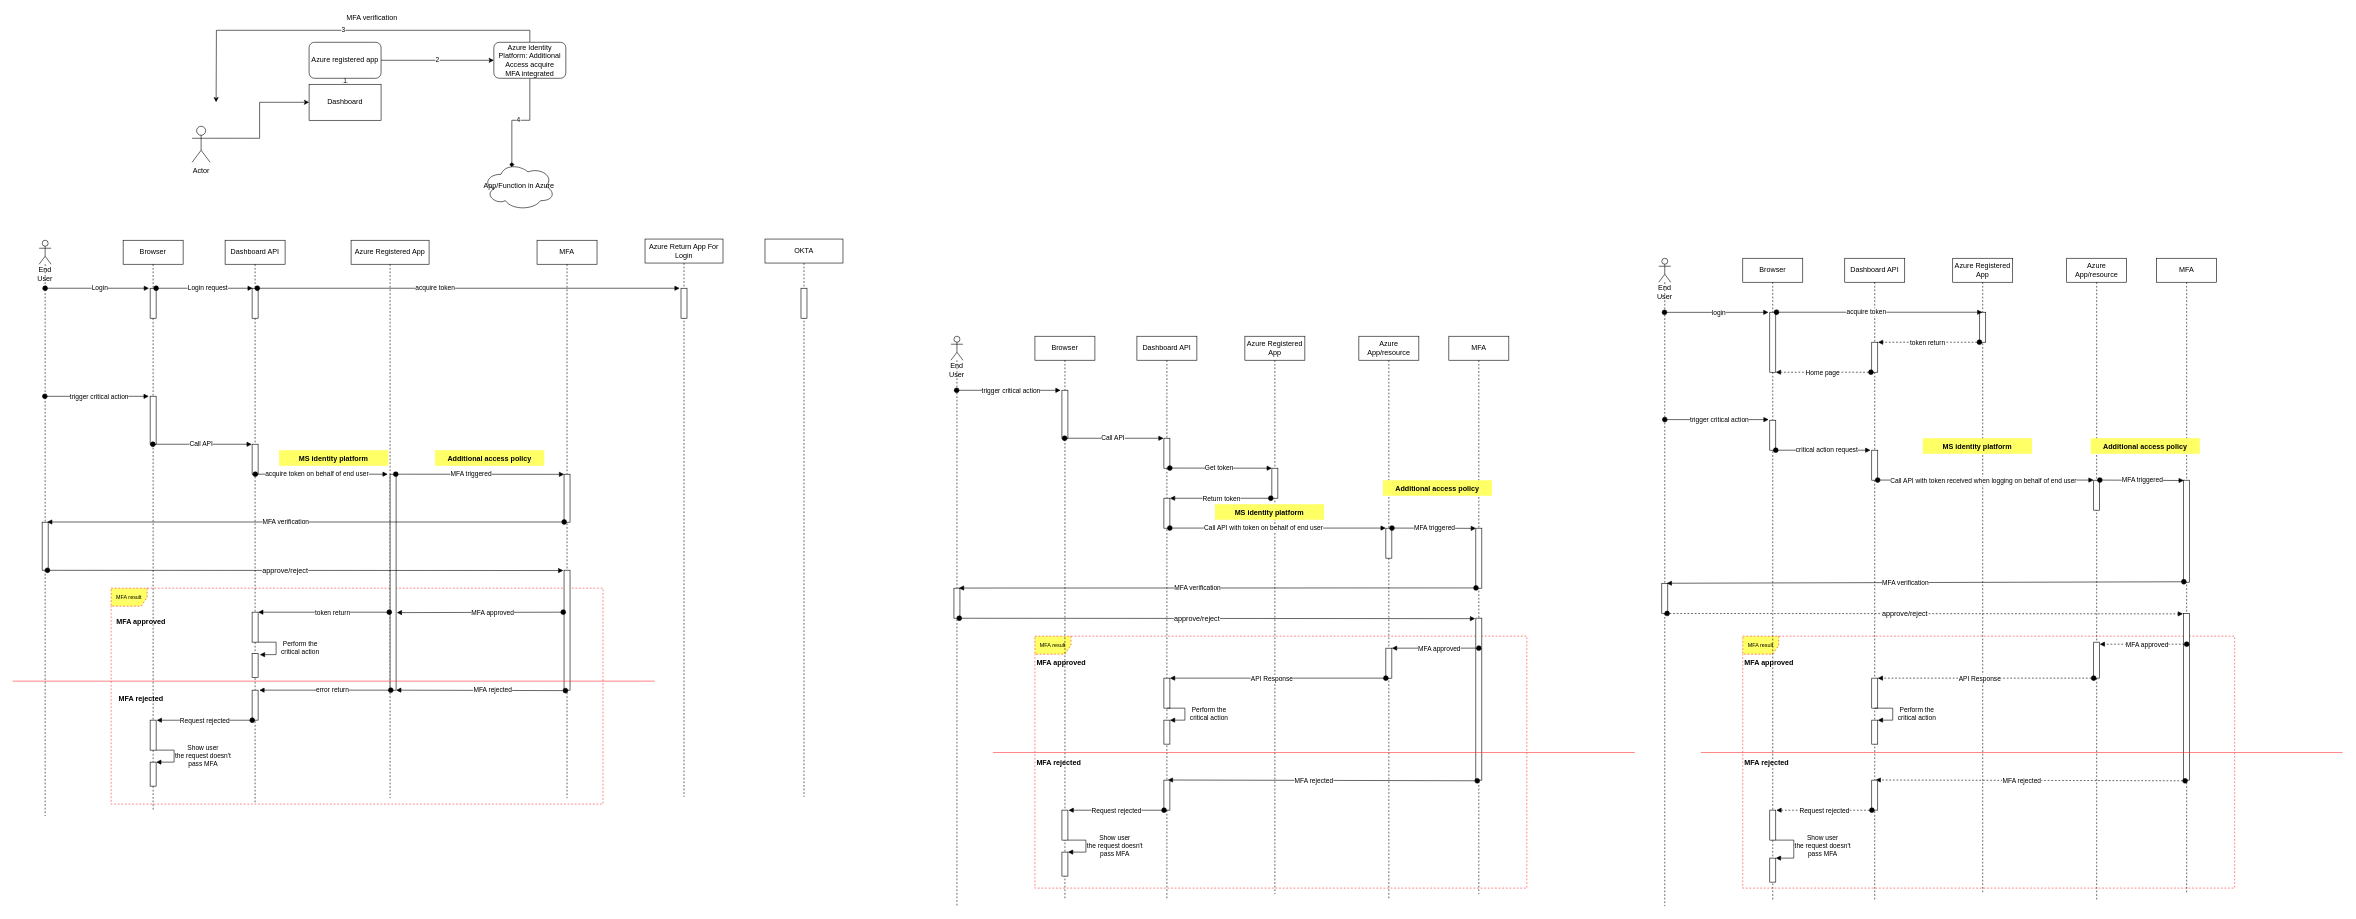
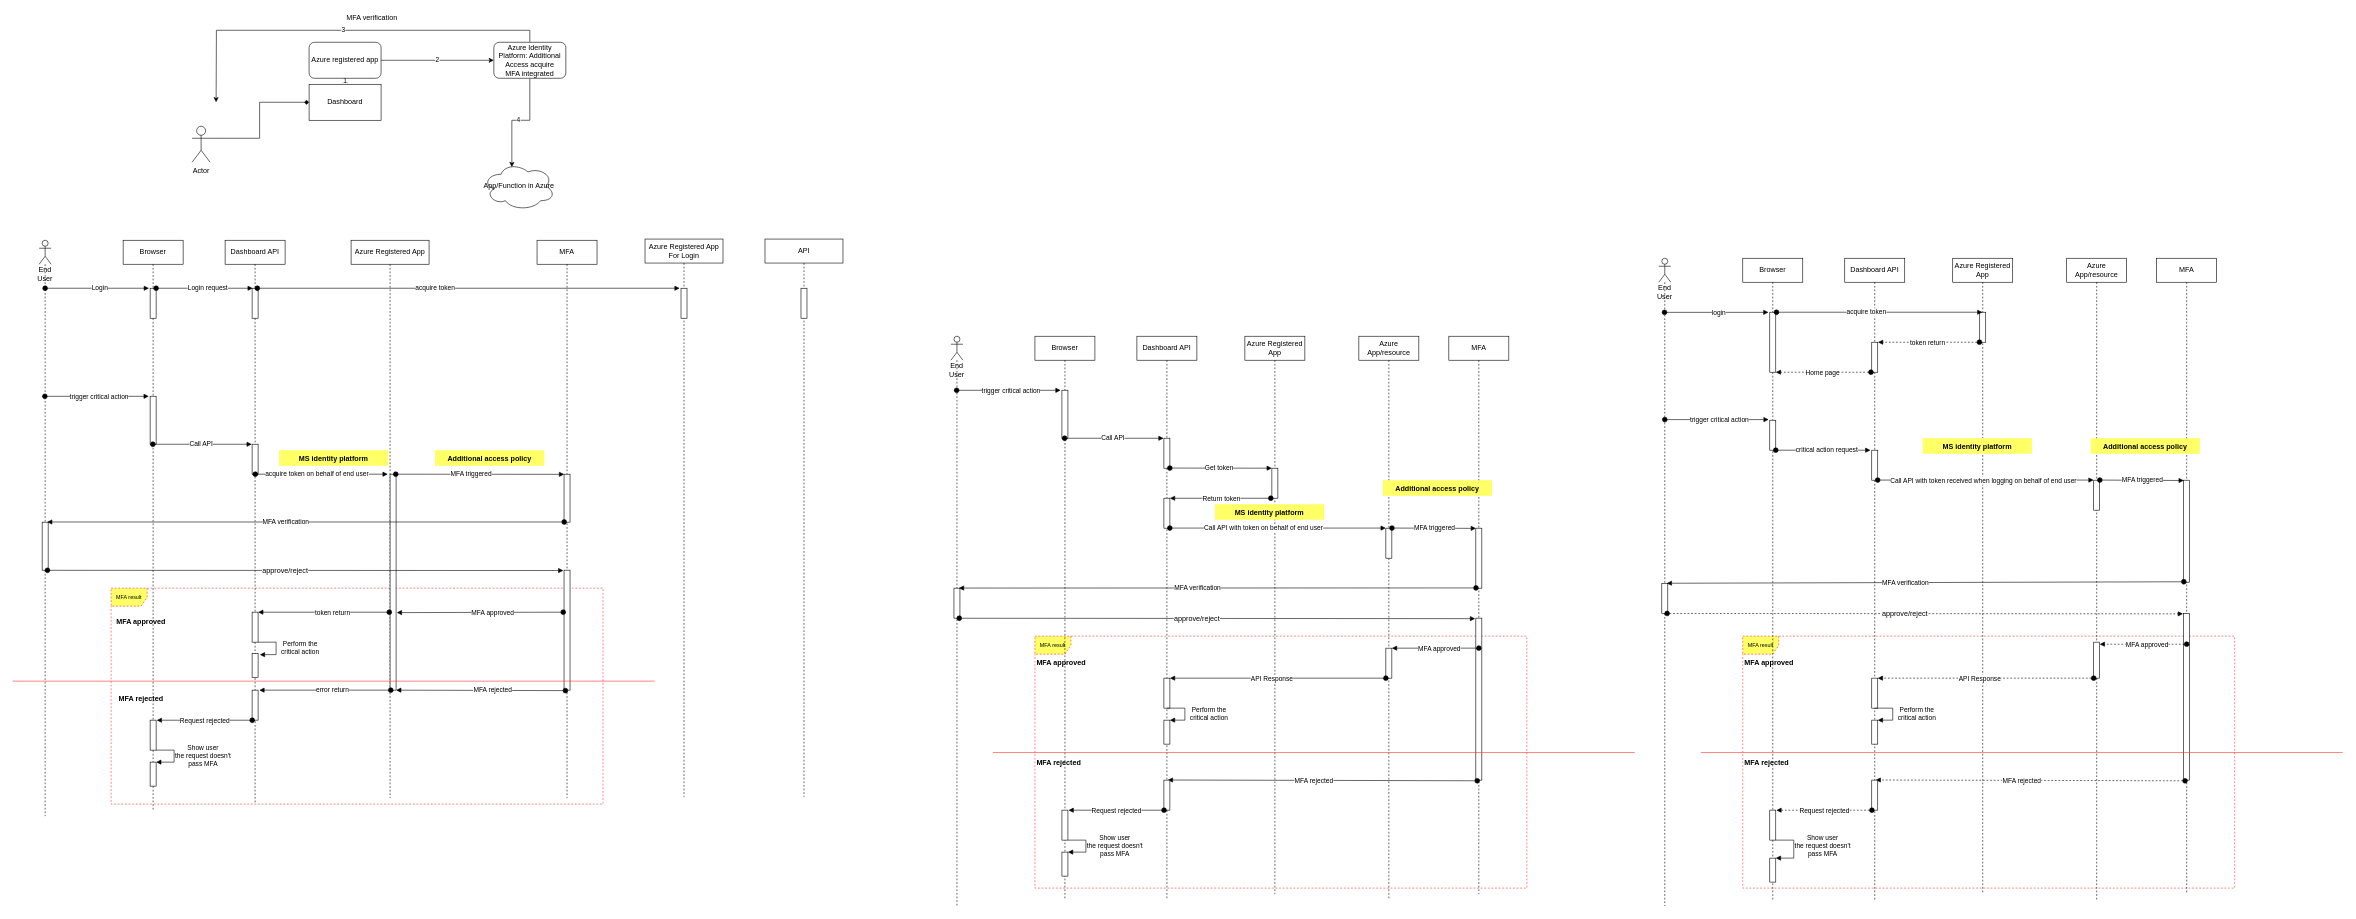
edge "Actor" -> "Dashboard": arrowhead classic -> diamond
edge "Azure Identity Platform: Additional Access acquire MFA integrated" -> "App/Function in Azure": arrowhead diamond -> classic
node "Azure Return App For Login": label "Azure Return App For Login" -> "Azure Registered App For Login"
node "OKTA": label "OKTA" -> "API"
